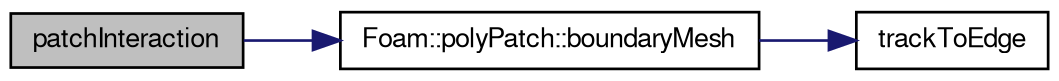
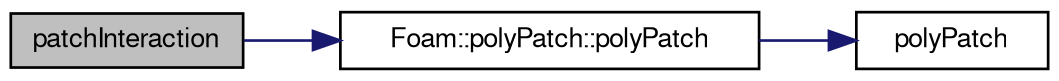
node "Foam::polyPatch::boundaryMesh": label "Foam::polyPatch::boundaryMesh" -> "Foam::polyPatch::polyPatch"
node "trackToEdge": label "trackToEdge" -> "polyPatch"
